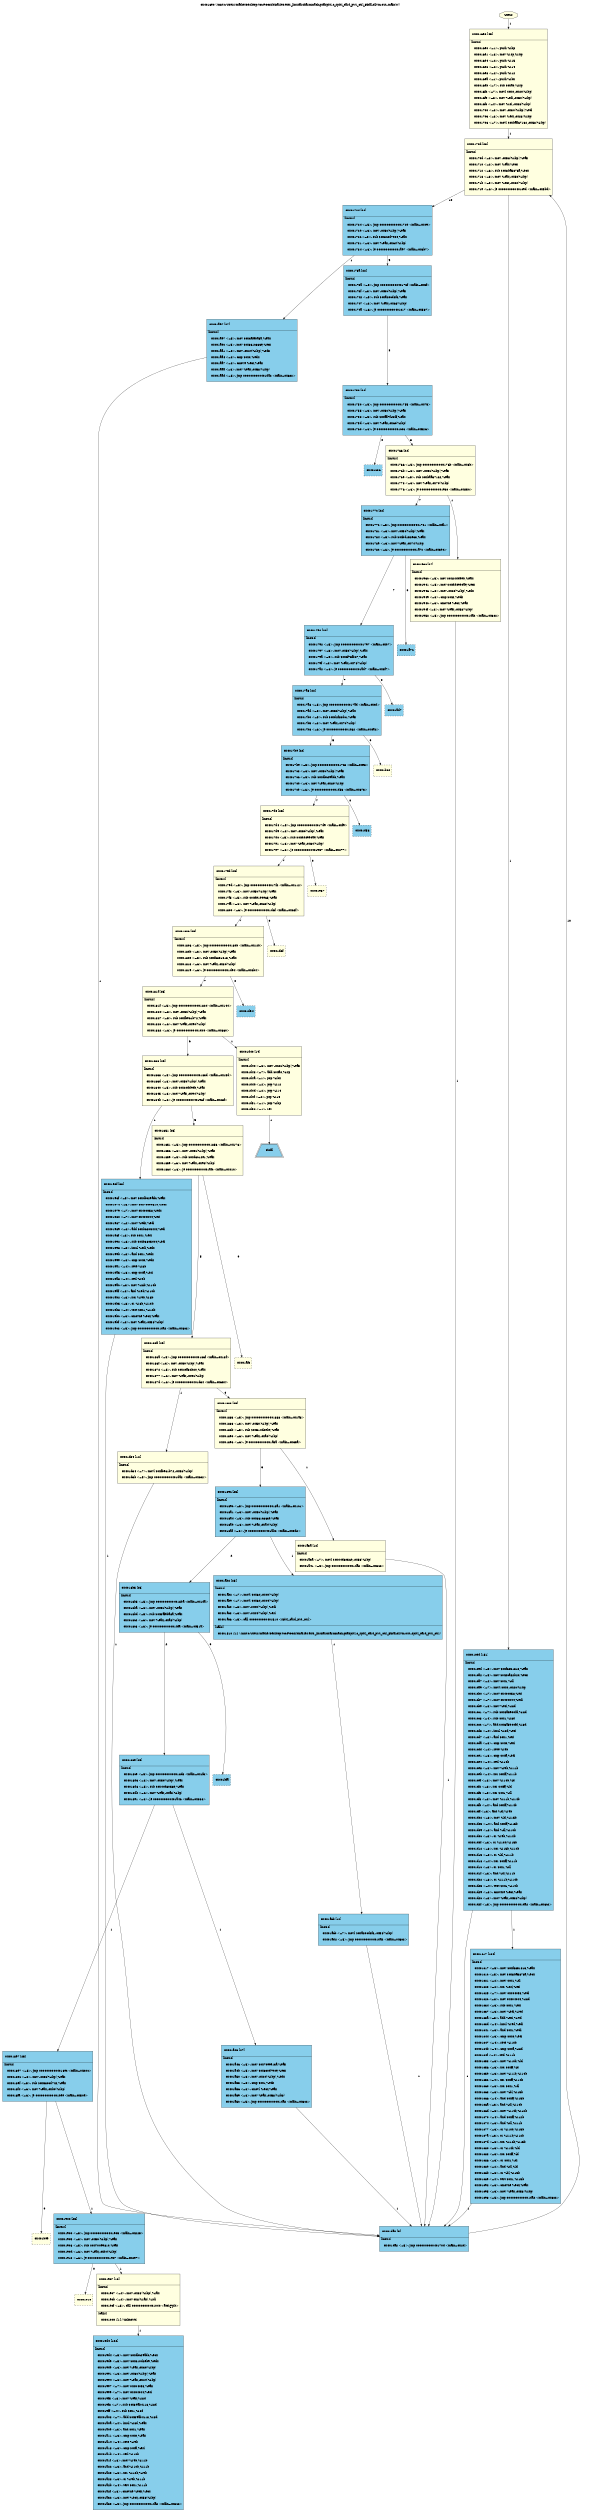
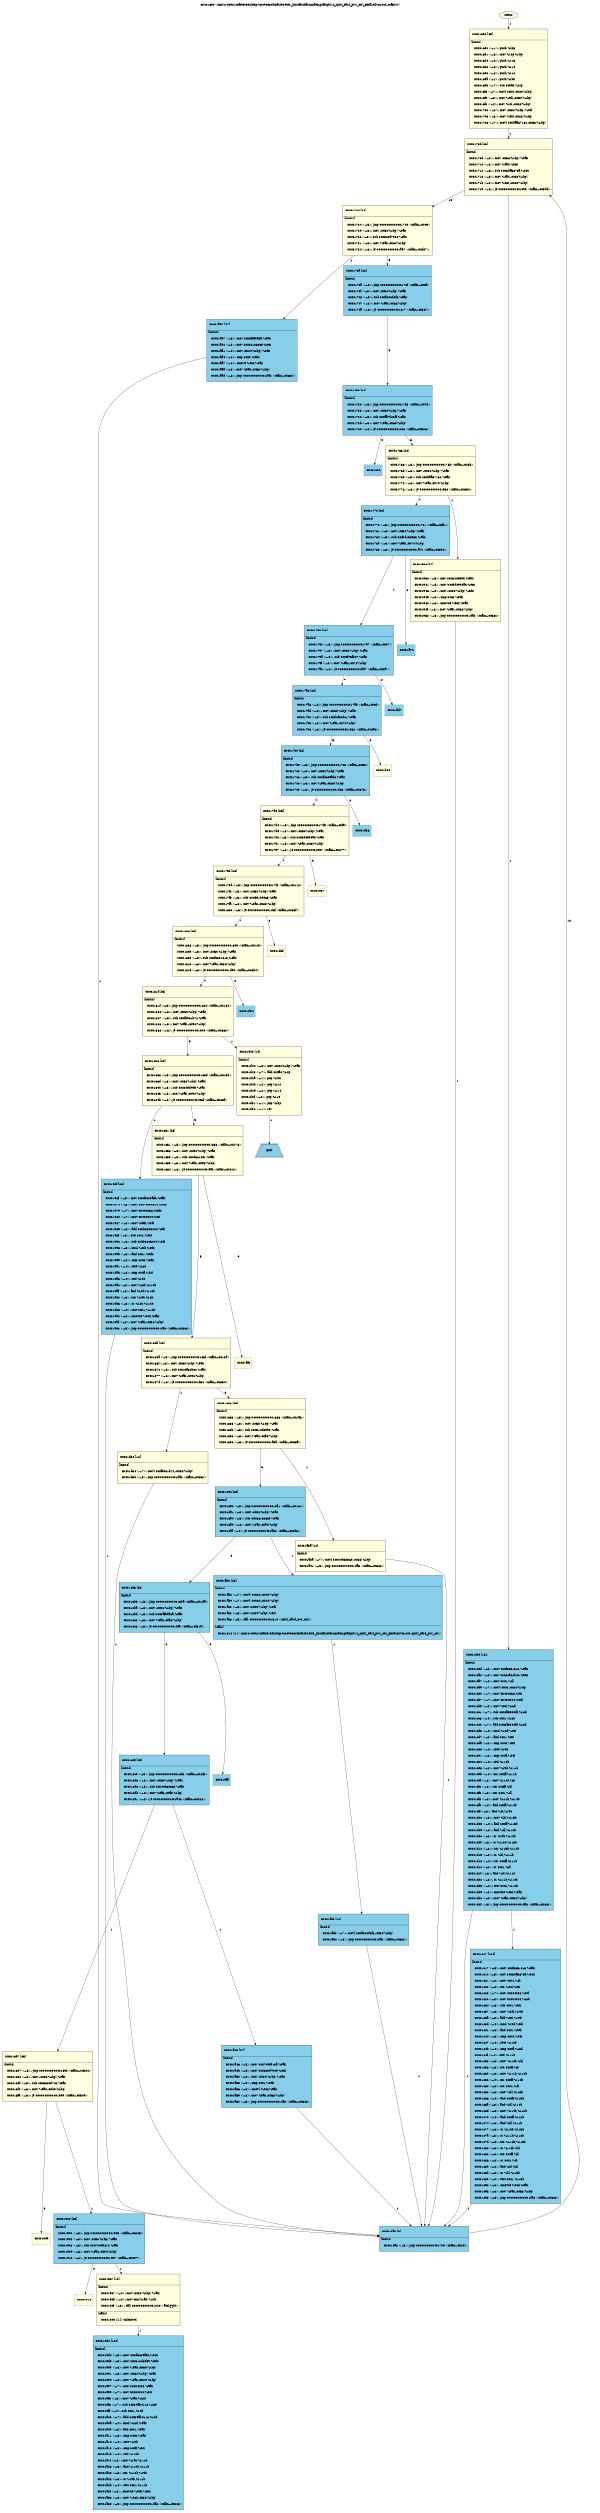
node "0x401724 [22]": fillcolor skyblue -> lightyellow
node "Final": label "Final" -> "Exit"
node "0x4018e7 [25]": fillcolor skyblue -> lightyellow
